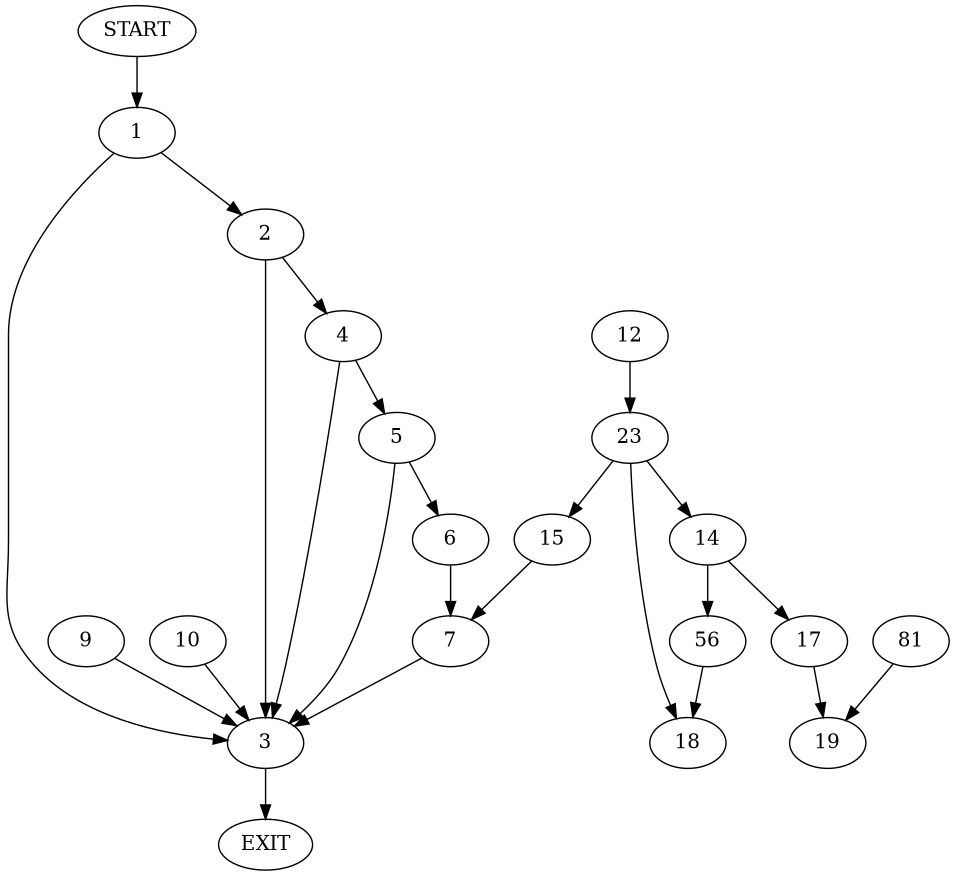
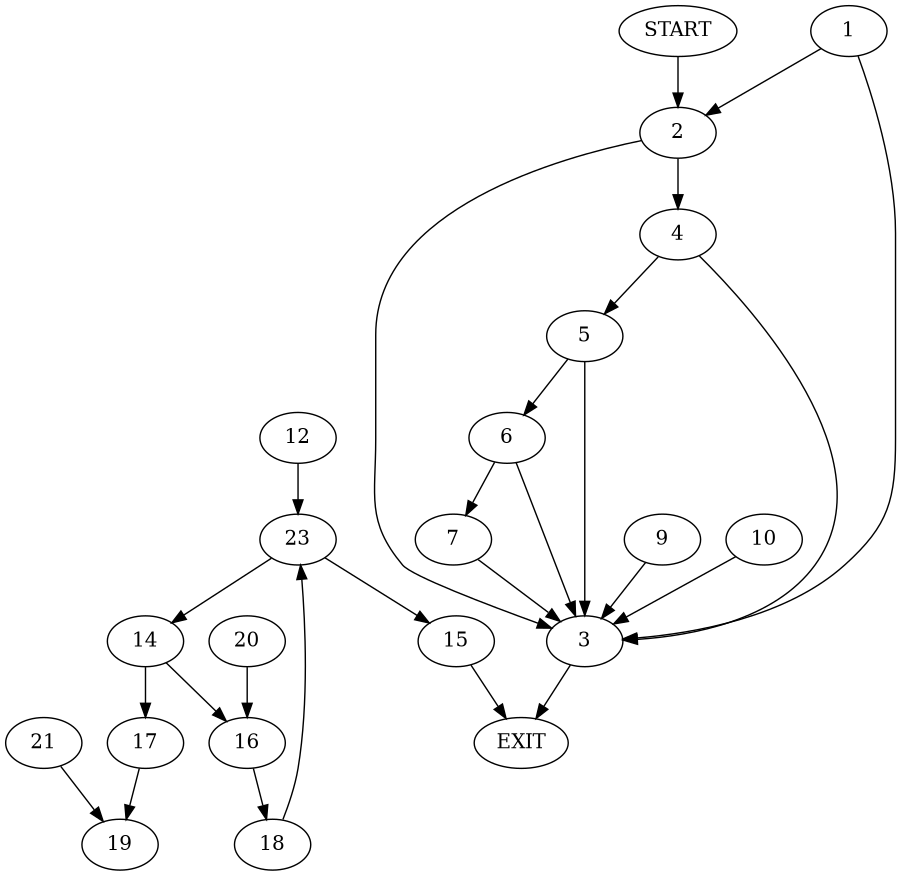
edge "START" -> "1": now "START" -> "2"
edge "6" -> "3": added
edge "15" -> "7": now "15" -> "EXIT"
edge "23" -> "18": reversed
node "20": added
node "56": label "56" -> "16"
node "81": label "81" -> "21"
